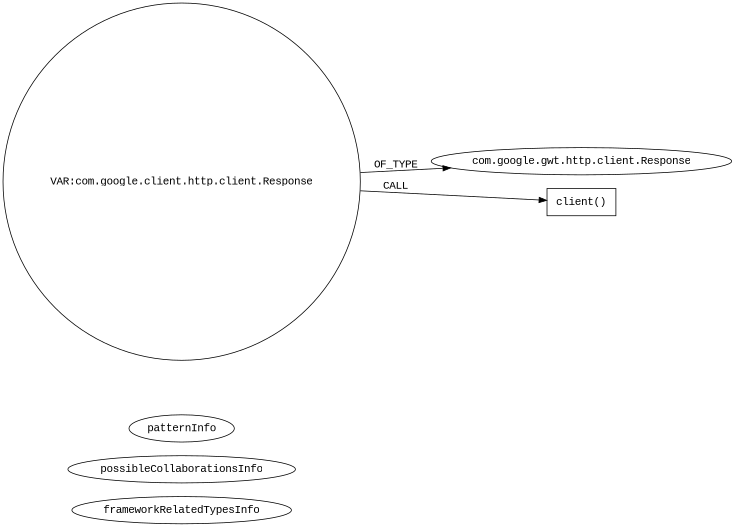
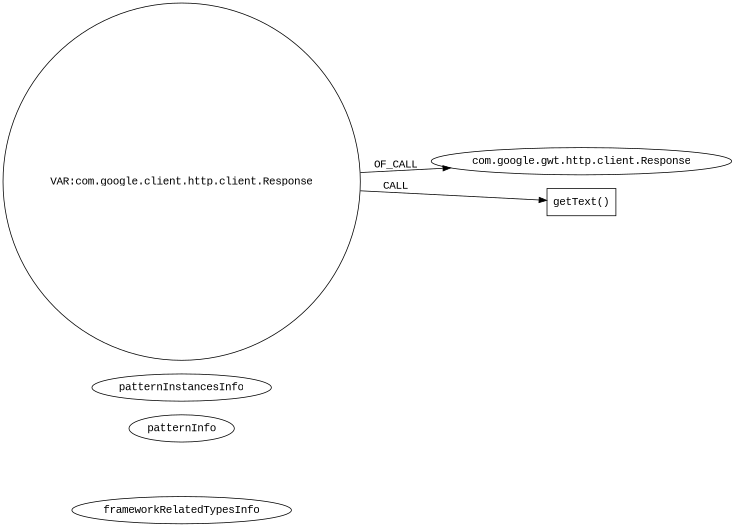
edge "VAR:com.google.client.http.client.Response" -> "com.google.gwt.http.client.Response": label "OF_TYPE" -> "OF_CALL"
node "client()": label "client()" -> "getText()"
node "patternInstancesInfo": added
node "possibleCollaborationsInfo": removed
